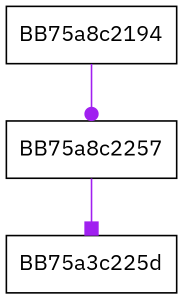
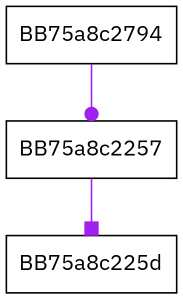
node "BB75a8c2194": label "BB75a8c2194" -> "BB75a8c2794"
node "BB75a3c225d": label "BB75a3c225d" -> "BB75a8c225d"
